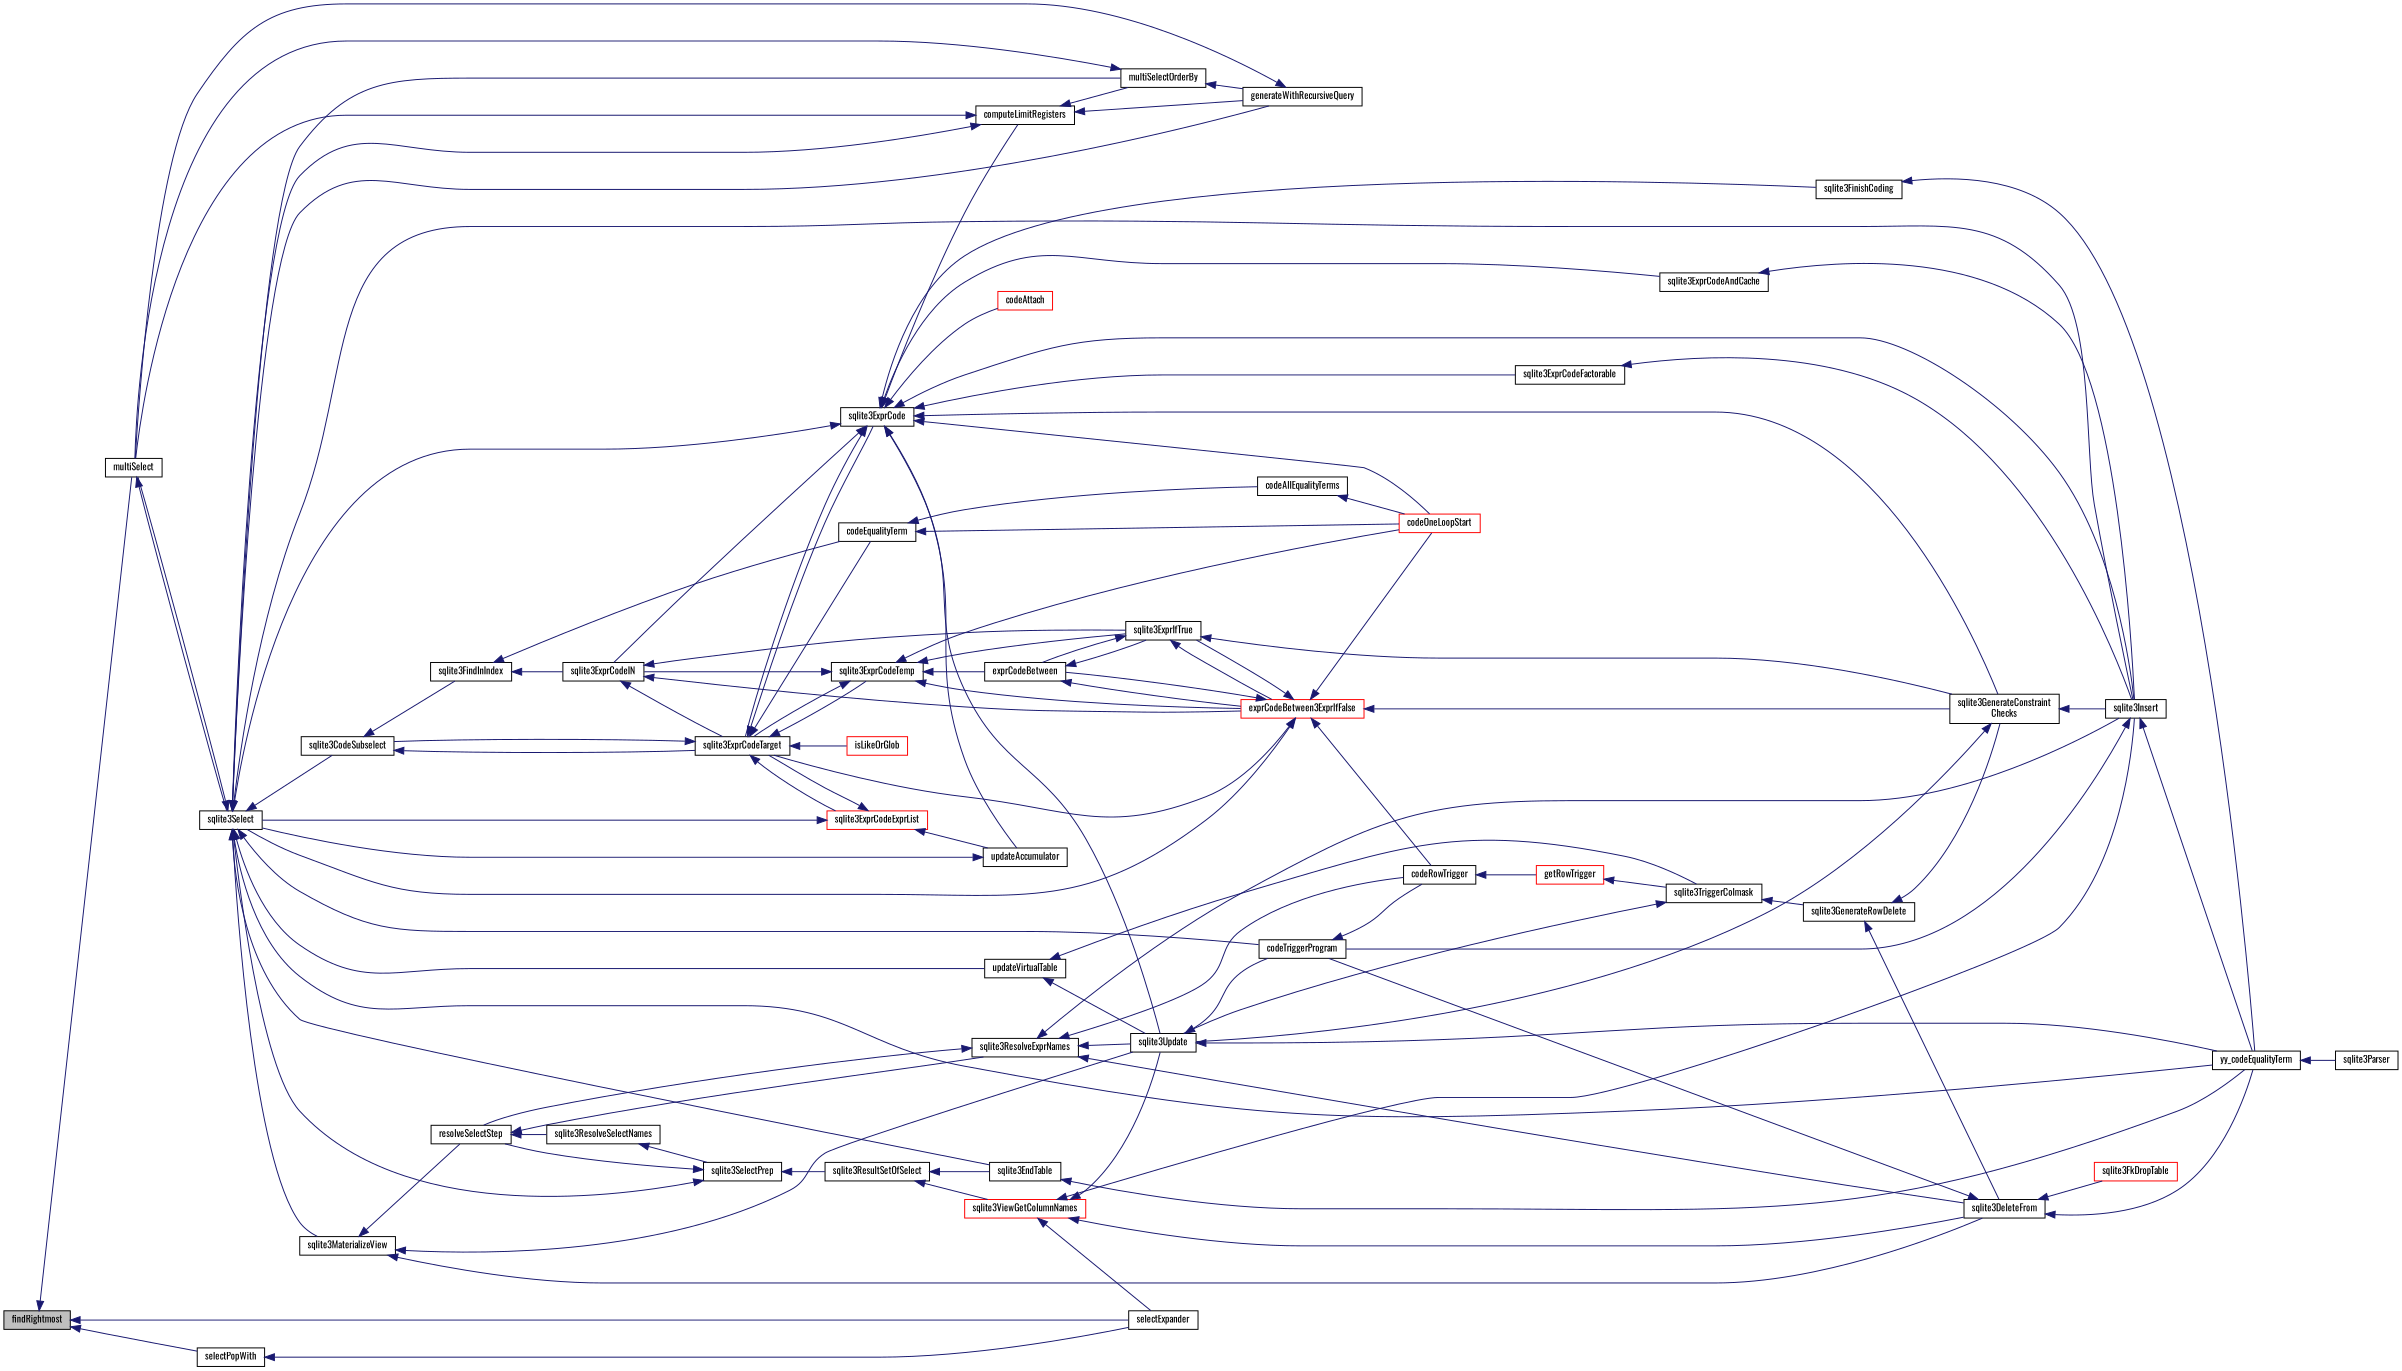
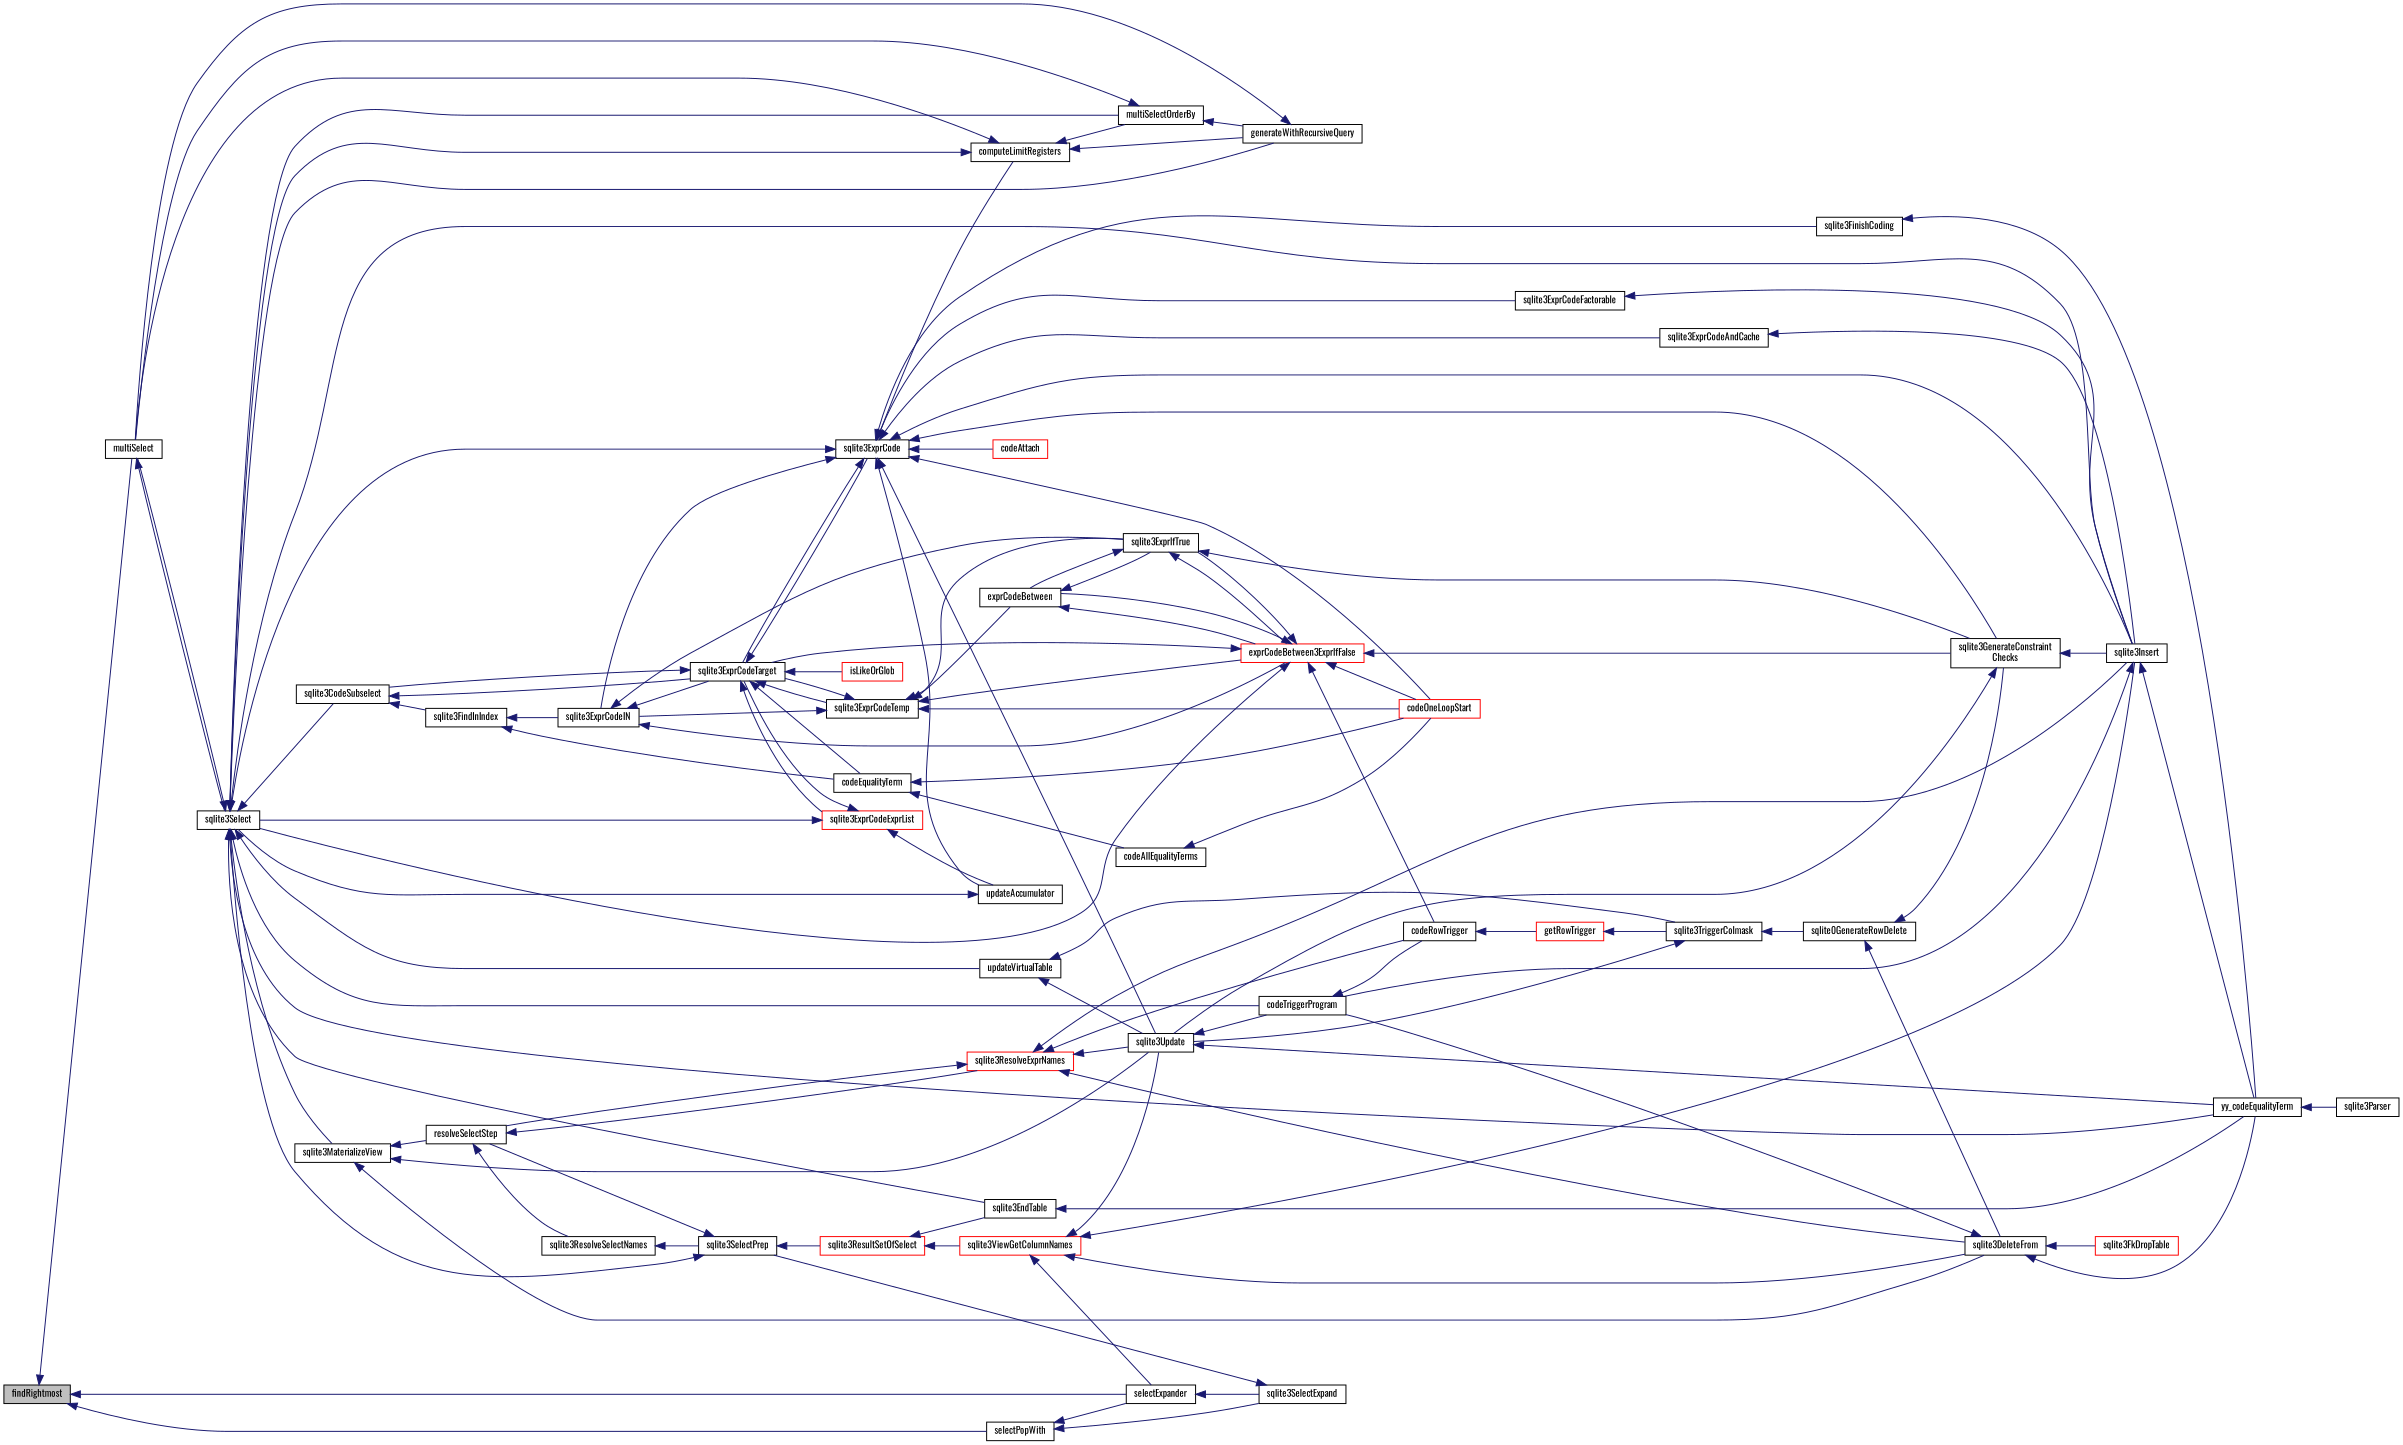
node "sqlite3GenerateRowDelete": label "sqlite3GenerateRowDelete" -> "sqlite0GenerateRowDelete"
node "sqlite3ResolveExprNames": color black -> red
node "sqlite3ResultSetOfSelect": color black -> red
node "sqlite3SelectExpand": added
